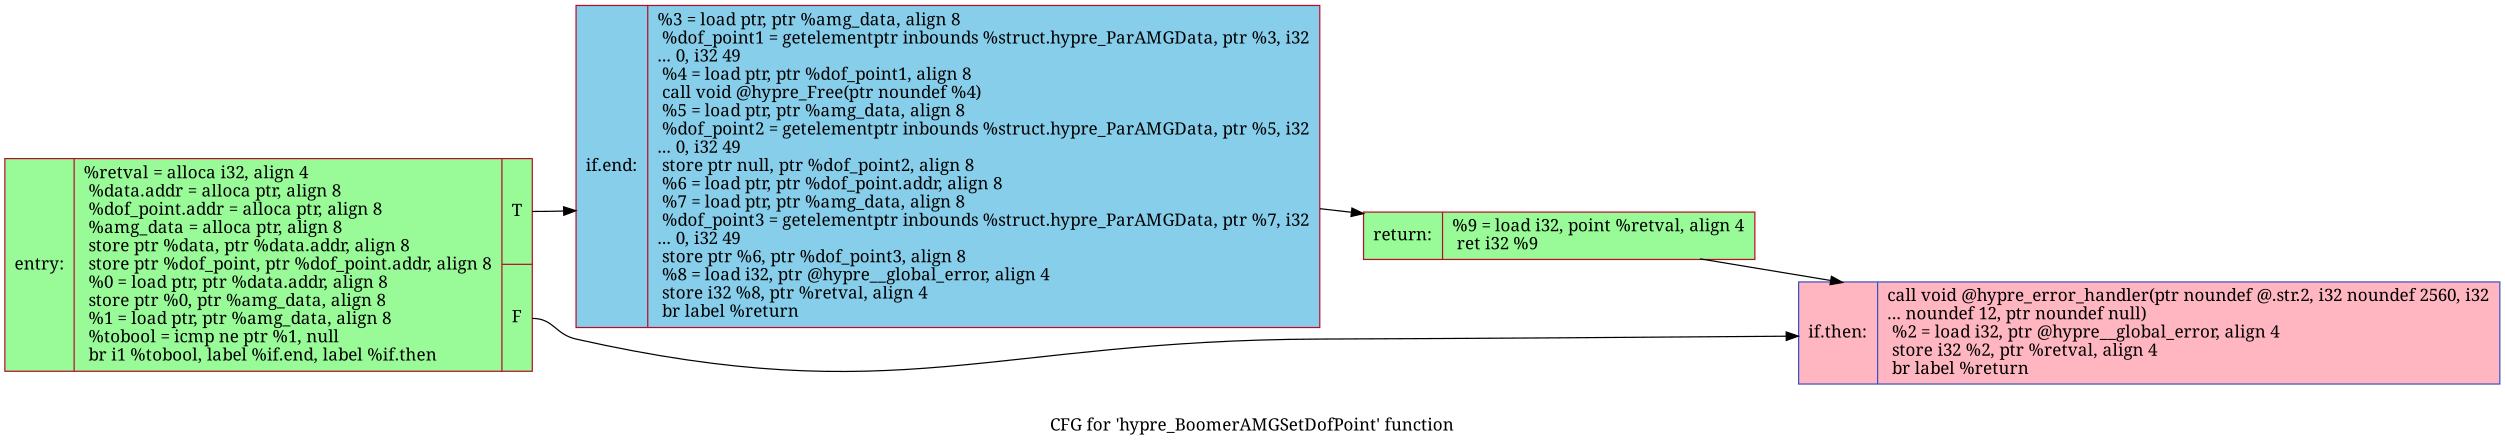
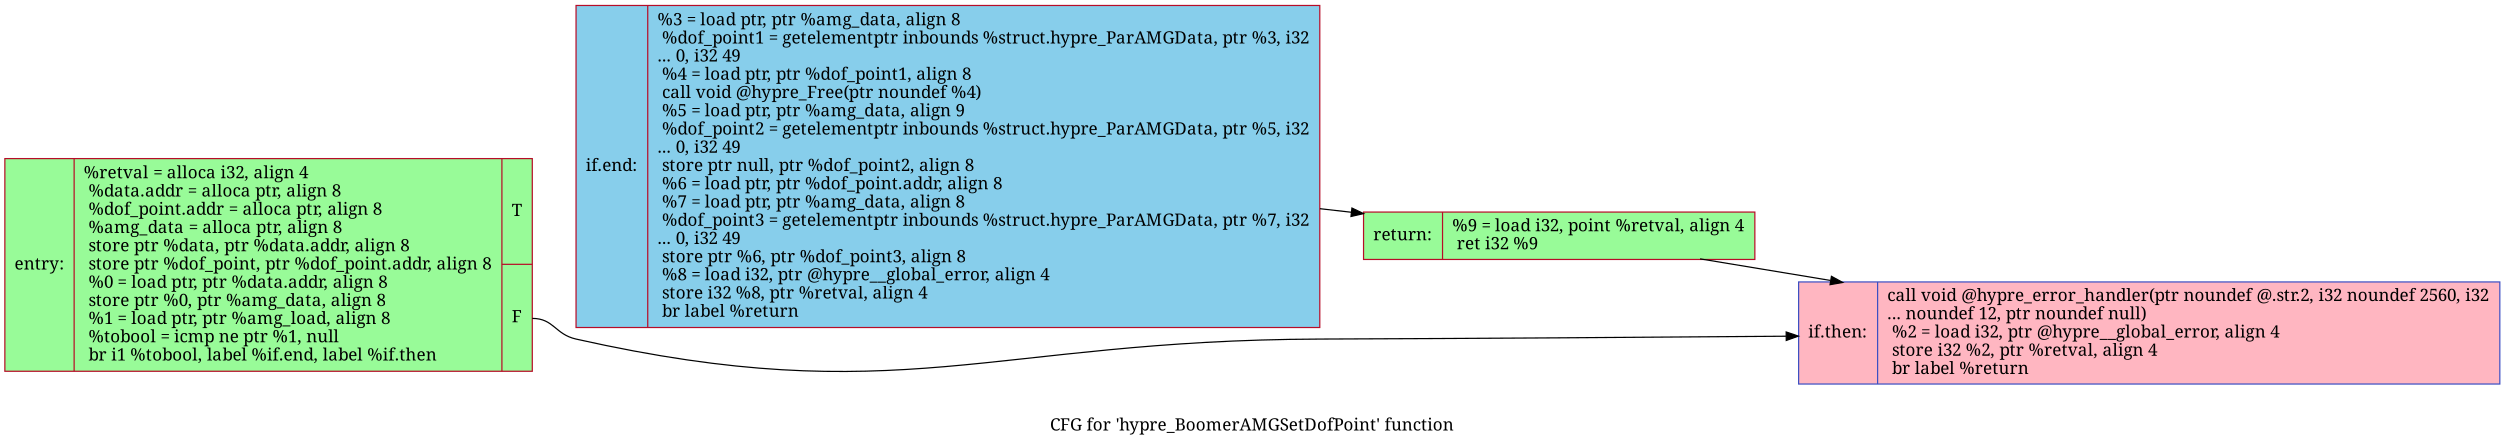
node "if.end:": text "%5 = load ptr, ptr %amg_data, align 8" -> "%5 = load ptr, ptr %amg_data, align 9"
edge "entry:" -> "if.end:": removed
node "entry:": text "%1 = load ptr, ptr %amg_data, align 8" -> "%1 = load ptr, ptr %amg_load, align 8"
